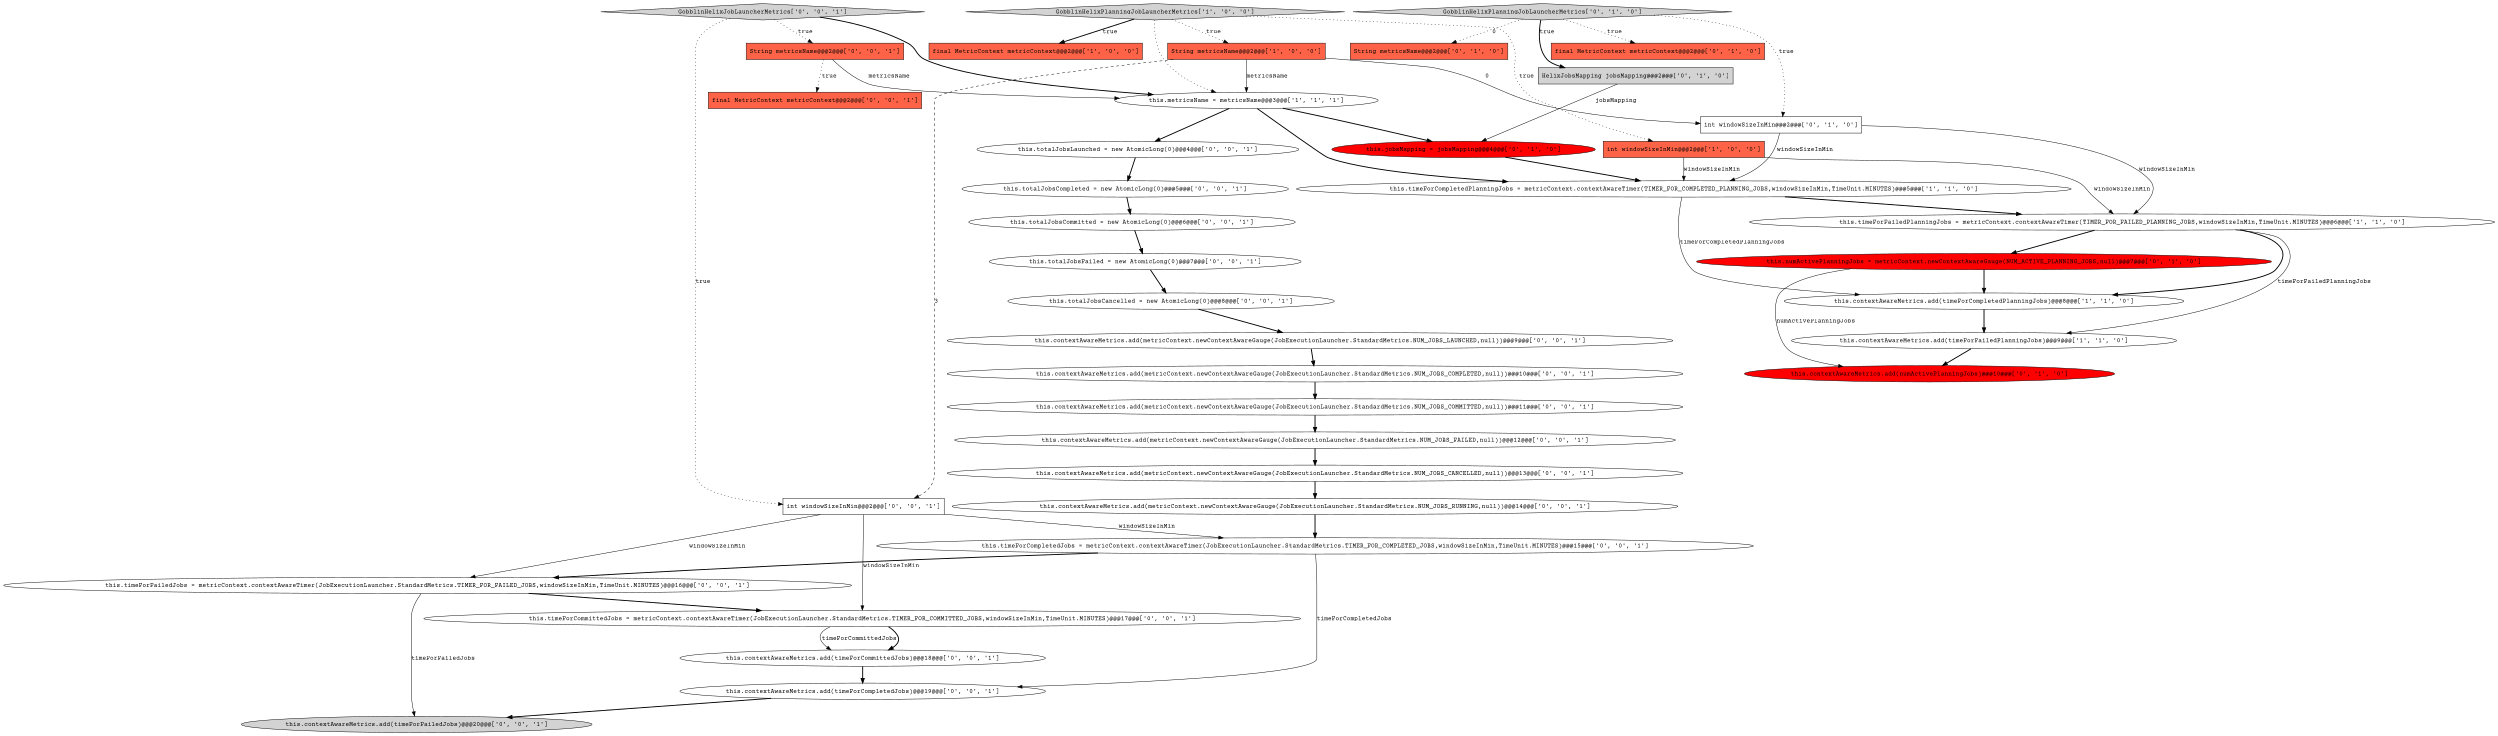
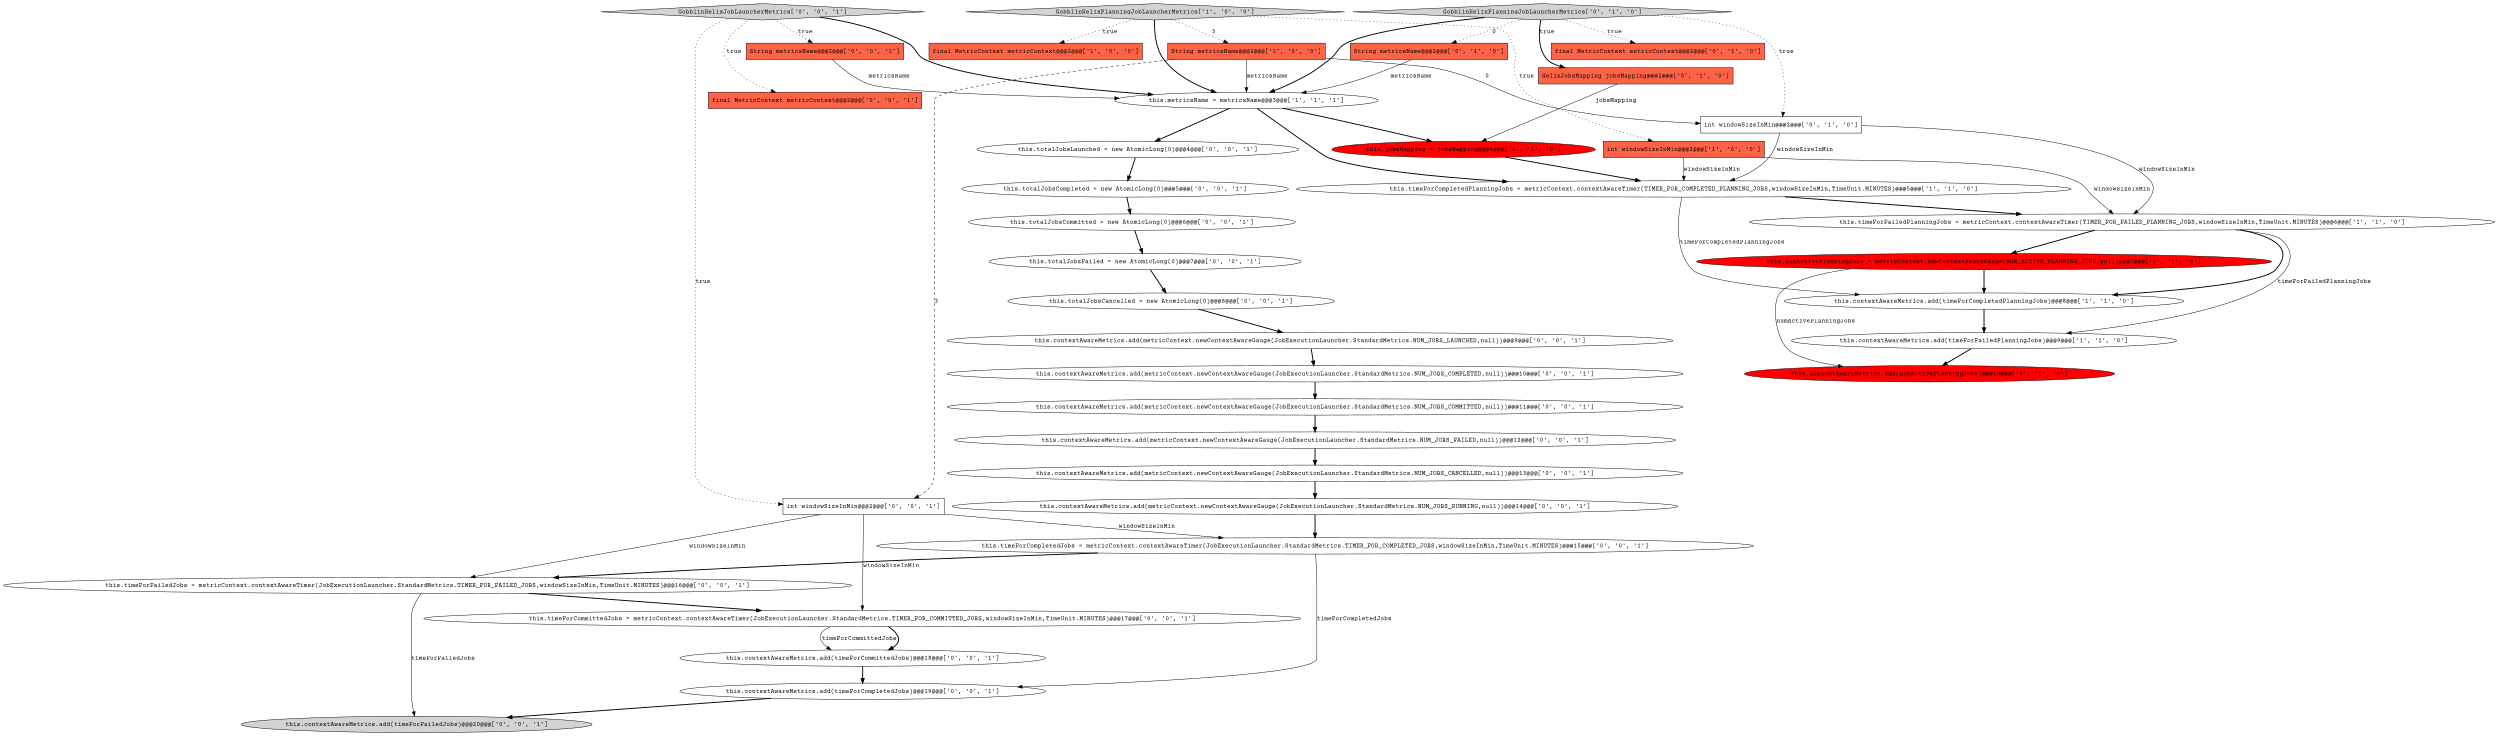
edge "GobblinHelixPlanningJobLauncherMetrics['1', '0', '0']" -> "final MetricContext metricContext@@@2@@@['1', '0', '0']": style bold -> dotted
edge "GobblinHelixPlanningJobLauncherMetrics['1', '0', '0']" -> "String metricsName@@@2@@@['1', '0', '0']": label "true" -> "3"
edge "GobblinHelixPlanningJobLauncherMetrics['0', '1', '0']" -> "this.metricsName = metricsName@@@3@@@['1', '1', '1']": added
edge "GobblinHelixPlanningJobLauncherMetrics['1', '0', '0']" -> "this.metricsName = metricsName@@@3@@@['1', '1', '1']": style dotted -> bold
edge "String metricsName@@@2@@@['0', '0', '1']" -> "final MetricContext metricContext@@@2@@@['0', '0', '1']": now "GobblinHelixJobLauncherMetrics['0', '0', '1']" -> "final MetricContext metricContext@@@2@@@['0', '0', '1']"
node "HelixJobsMapping jobsMapping@@@2@@@['0', '1', '0']": fillcolor lightgray -> tomato
edge "String metricsName@@@2@@@['0', '1', '0']" -> "this.metricsName = metricsName@@@3@@@['1', '1', '1']": added, label "metricsName"
